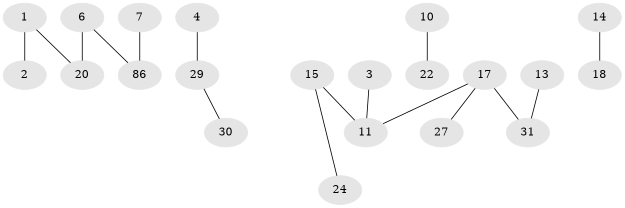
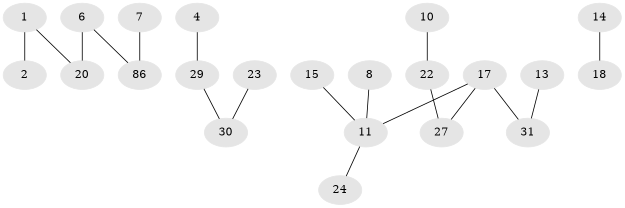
node "23": added
node "3": label "3" -> "8"
edge "22" -- "27": added
edge "15" -- "24": now "11" -- "24"
